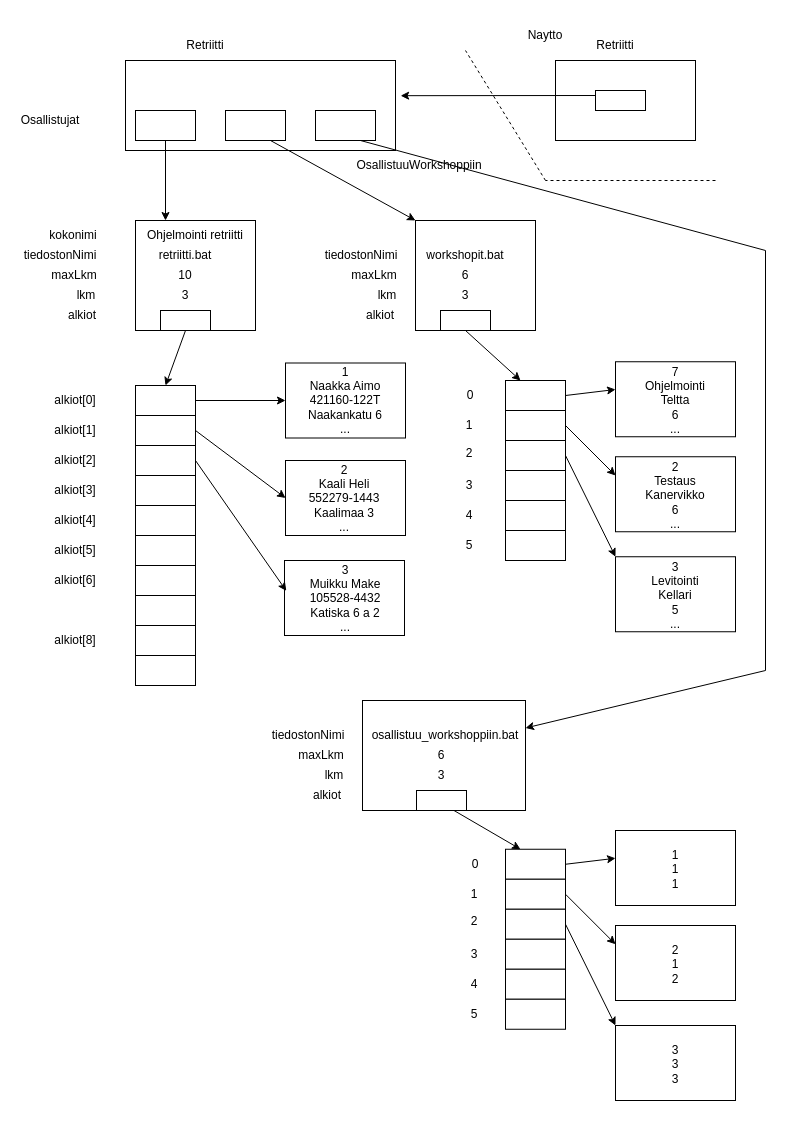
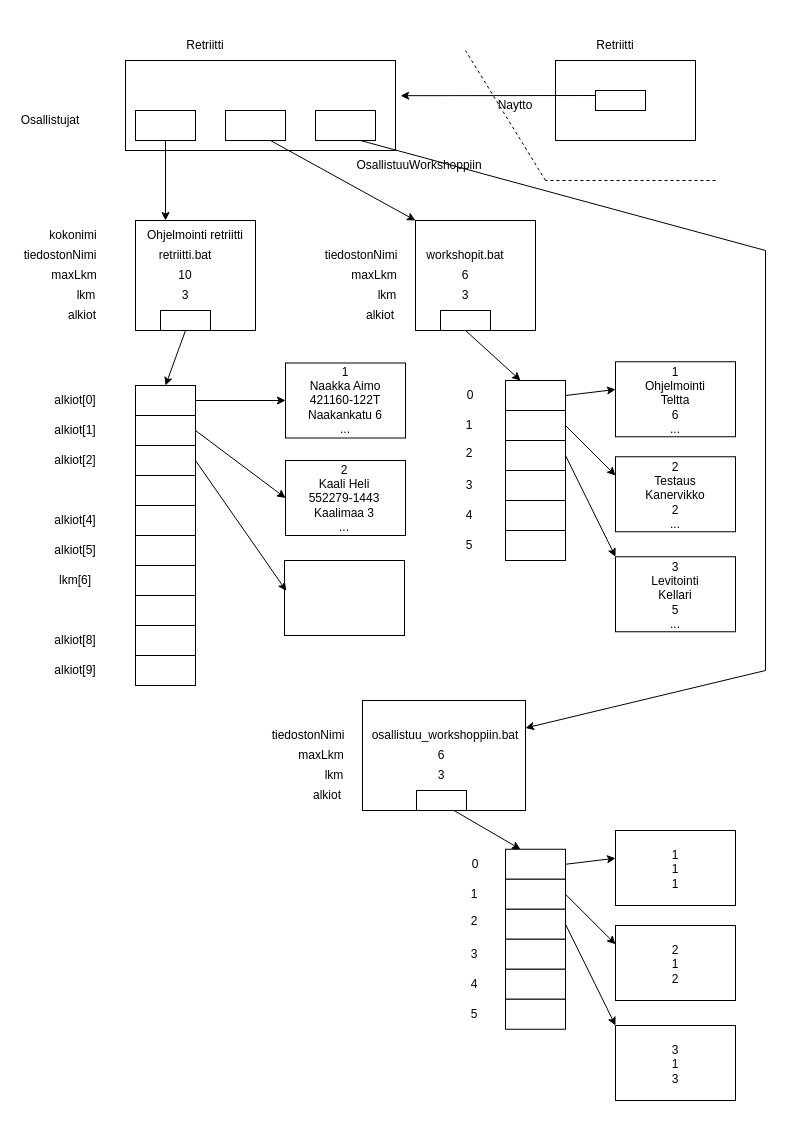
node "Naytto": moved (546, 36) -> (516, 106)
node "7 Ohjelmointi Teltta 6 ...": label "7 Ohjelmointi Teltta 6 ..." -> "1 Ohjelmointi Teltta 6 ..."
node "alkiot[3]": removed
node "2 Testaus Kanervikko 6 ...": label "2 Testaus Kanervikko 6 ..." -> "2 Testaus Kanervikko 2 ..."
node "alkiot[6]": label "alkiot[6]" -> "lkm[6]"
node "3 Muikku Make 105528-4432 Katiska 6 a 2 ...": removed
node "alkiot[9]": added
node "3 3 3": label "3 3 3" -> "3 1 3"
